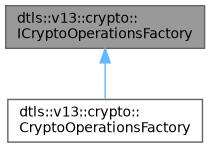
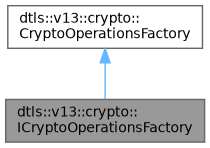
edge "dtls::v13::crypto:: CryptoOperationsFactory" -> "dtls::v13::crypto:: ICryptoOperationsFactory": reversed
